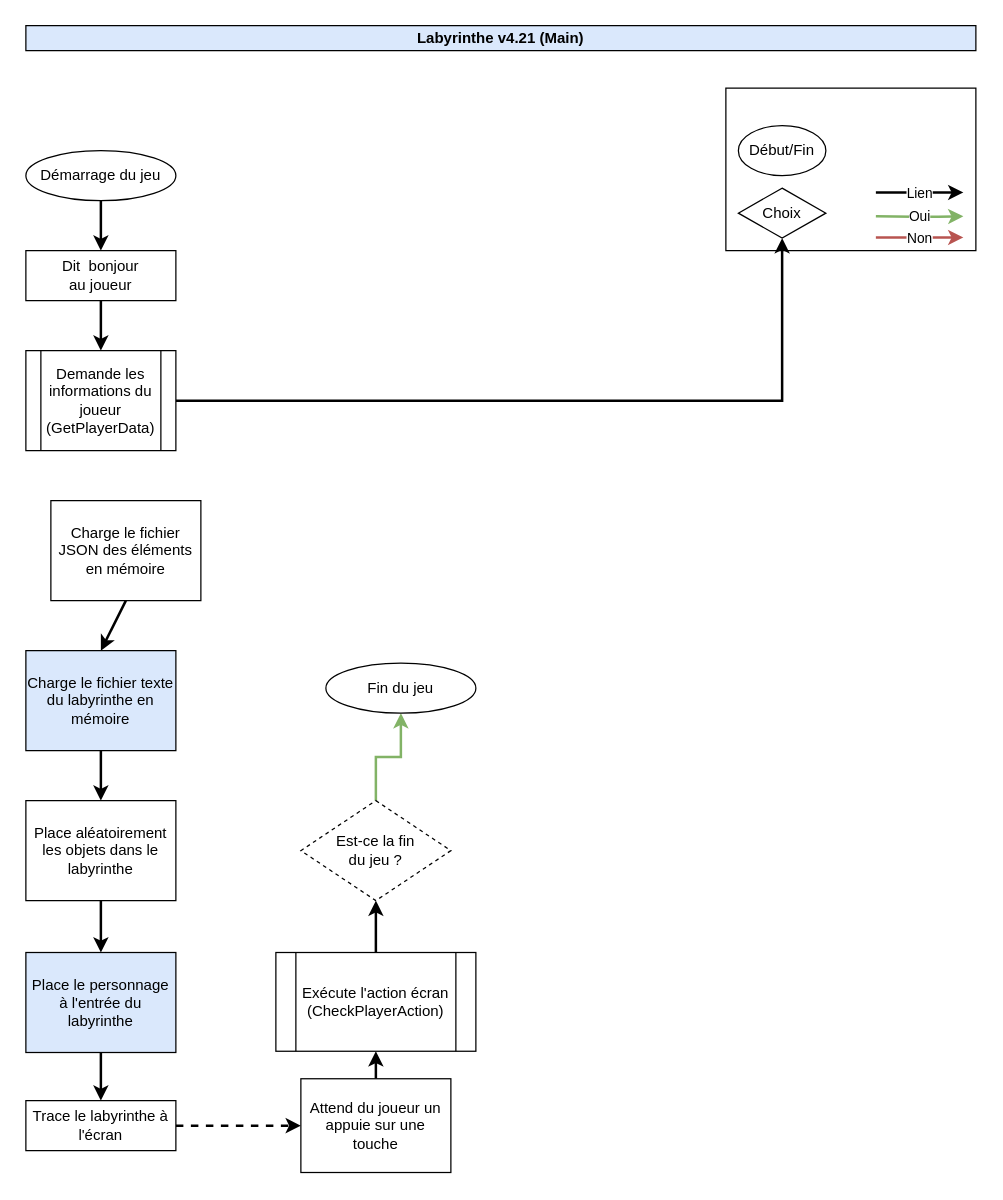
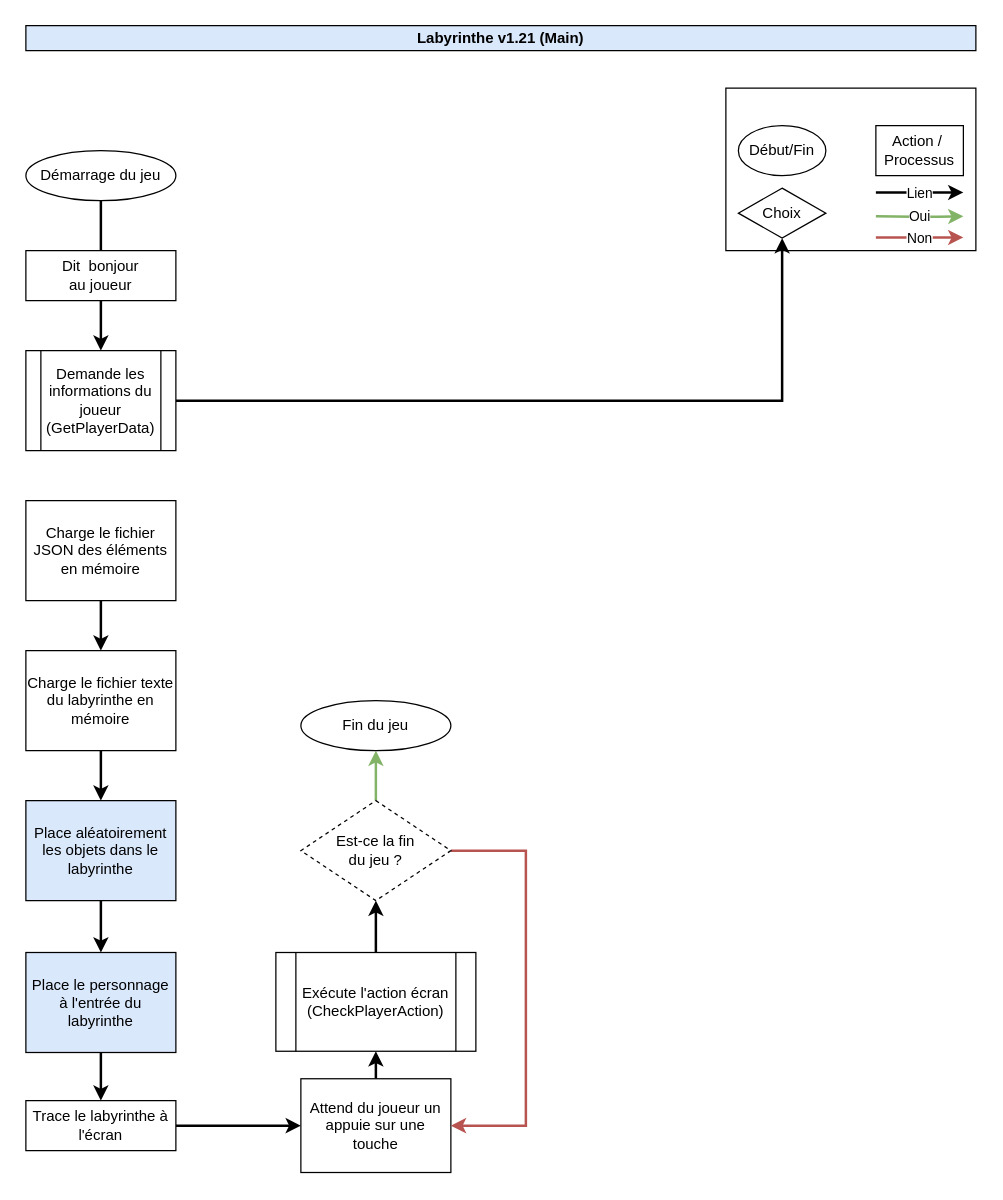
node "Labyrinthe v4.21 (Main)": label "Labyrinthe v4.21 (Main)" -> "Labyrinthe v1.21 (Main)"
node "Action / Processus": added
edge "Démarrage du jeu" -> "Dit bonjour au joueur": arrowhead classic -> none
node "Charge le fichier JSON des éléments en mémoire": moved (126, 551) -> (101, 551)
node "Fin du jeu": moved (401, 688) -> (376, 726)
node "Charge le fichier texte du labyrinthe en mémoire": fillcolor #dae8fc -> #ffffff
node "Place aléatoirement les objets dans le labyrinthe": fillcolor #ffffff -> #dae8fc
edge "Est-ce la fin du jeu ?" -> "Attend du joueur un appuie sur une touche": added
edge "Trace le labyrinthe à l'écran" -> "Attend du joueur un appuie sur une touche": style dashed -> solid
